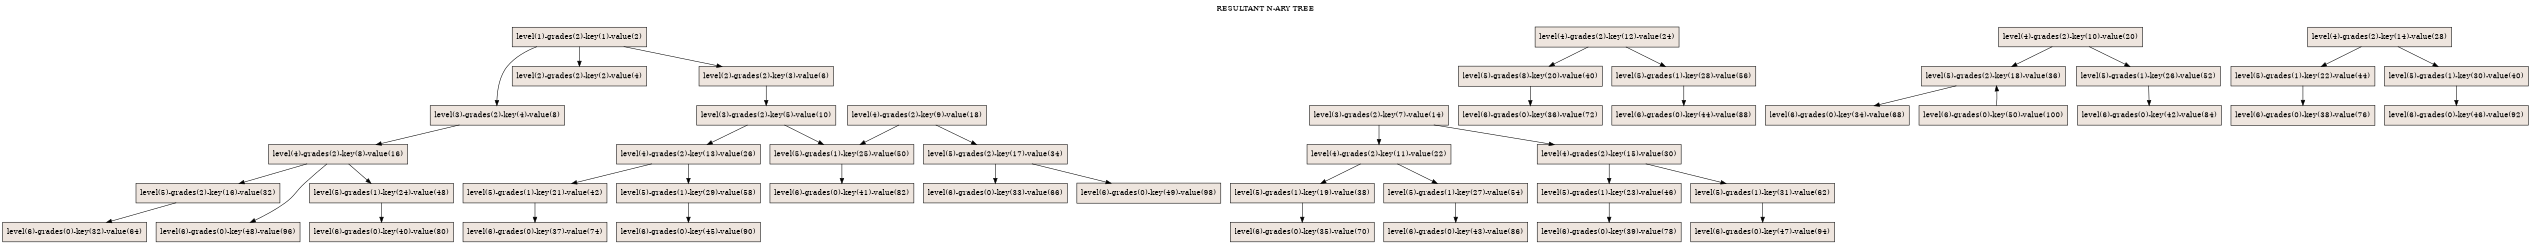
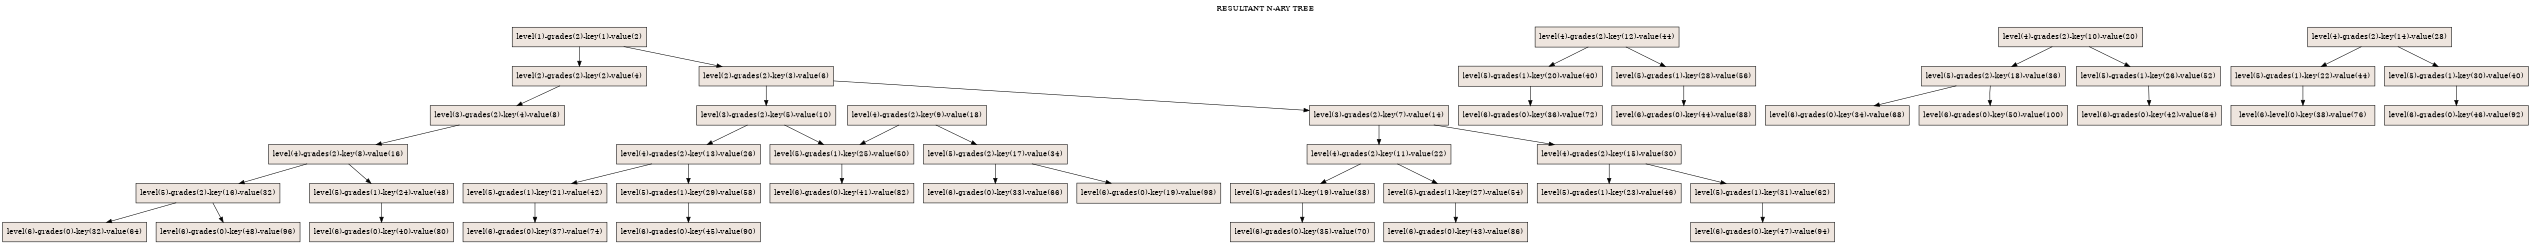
node "level(4)-grades(2)-key(12)-value(24)": label "level(4)-grades(2)-key(12)-value(24)" -> "level(4)-grades(2)-key(12)-value(44)"
edge "level(1)-grades(2)-key(1)-value(2)" -> "level(3)-grades(2)-key(4)-value(8)": now "level(2)-grades(2)-key(2)-value(4)" -> "level(3)-grades(2)-key(4)-value(8)"
node "level(5)-grades(8)-key(20)-value(40)": label "level(5)-grades(8)-key(20)-value(40)" -> "level(5)-grades(1)-key(20)-value(40)"
edge "level(2)-grades(2)-key(3)-value(6)" -> "level(3)-grades(2)-key(7)-value(14)": added
edge "level(6)-grades(0)-key(50)-value(100)" -> "level(5)-grades(2)-key(18)-value(36)": reversed
node "level(6)-grades(0)-key(38)-value(76)": label "level(6)-grades(0)-key(38)-value(76)" -> "level(6)-level(0)-key(38)-value(76)"
node "level(6)-grades(0)-key(49)-value(98)": label "level(6)-grades(0)-key(49)-value(98)" -> "level(6)-grades(0)-key(19)-value(98)"
edge "level(4)-grades(2)-key(8)-value(16)" -> "level(6)-grades(0)-key(48)-value(96)": now "level(5)-grades(2)-key(16)-value(32)" -> "level(6)-grades(0)-key(48)-value(96)"
node "level(6)-grades(0)-key(39)-value(78)": removed
